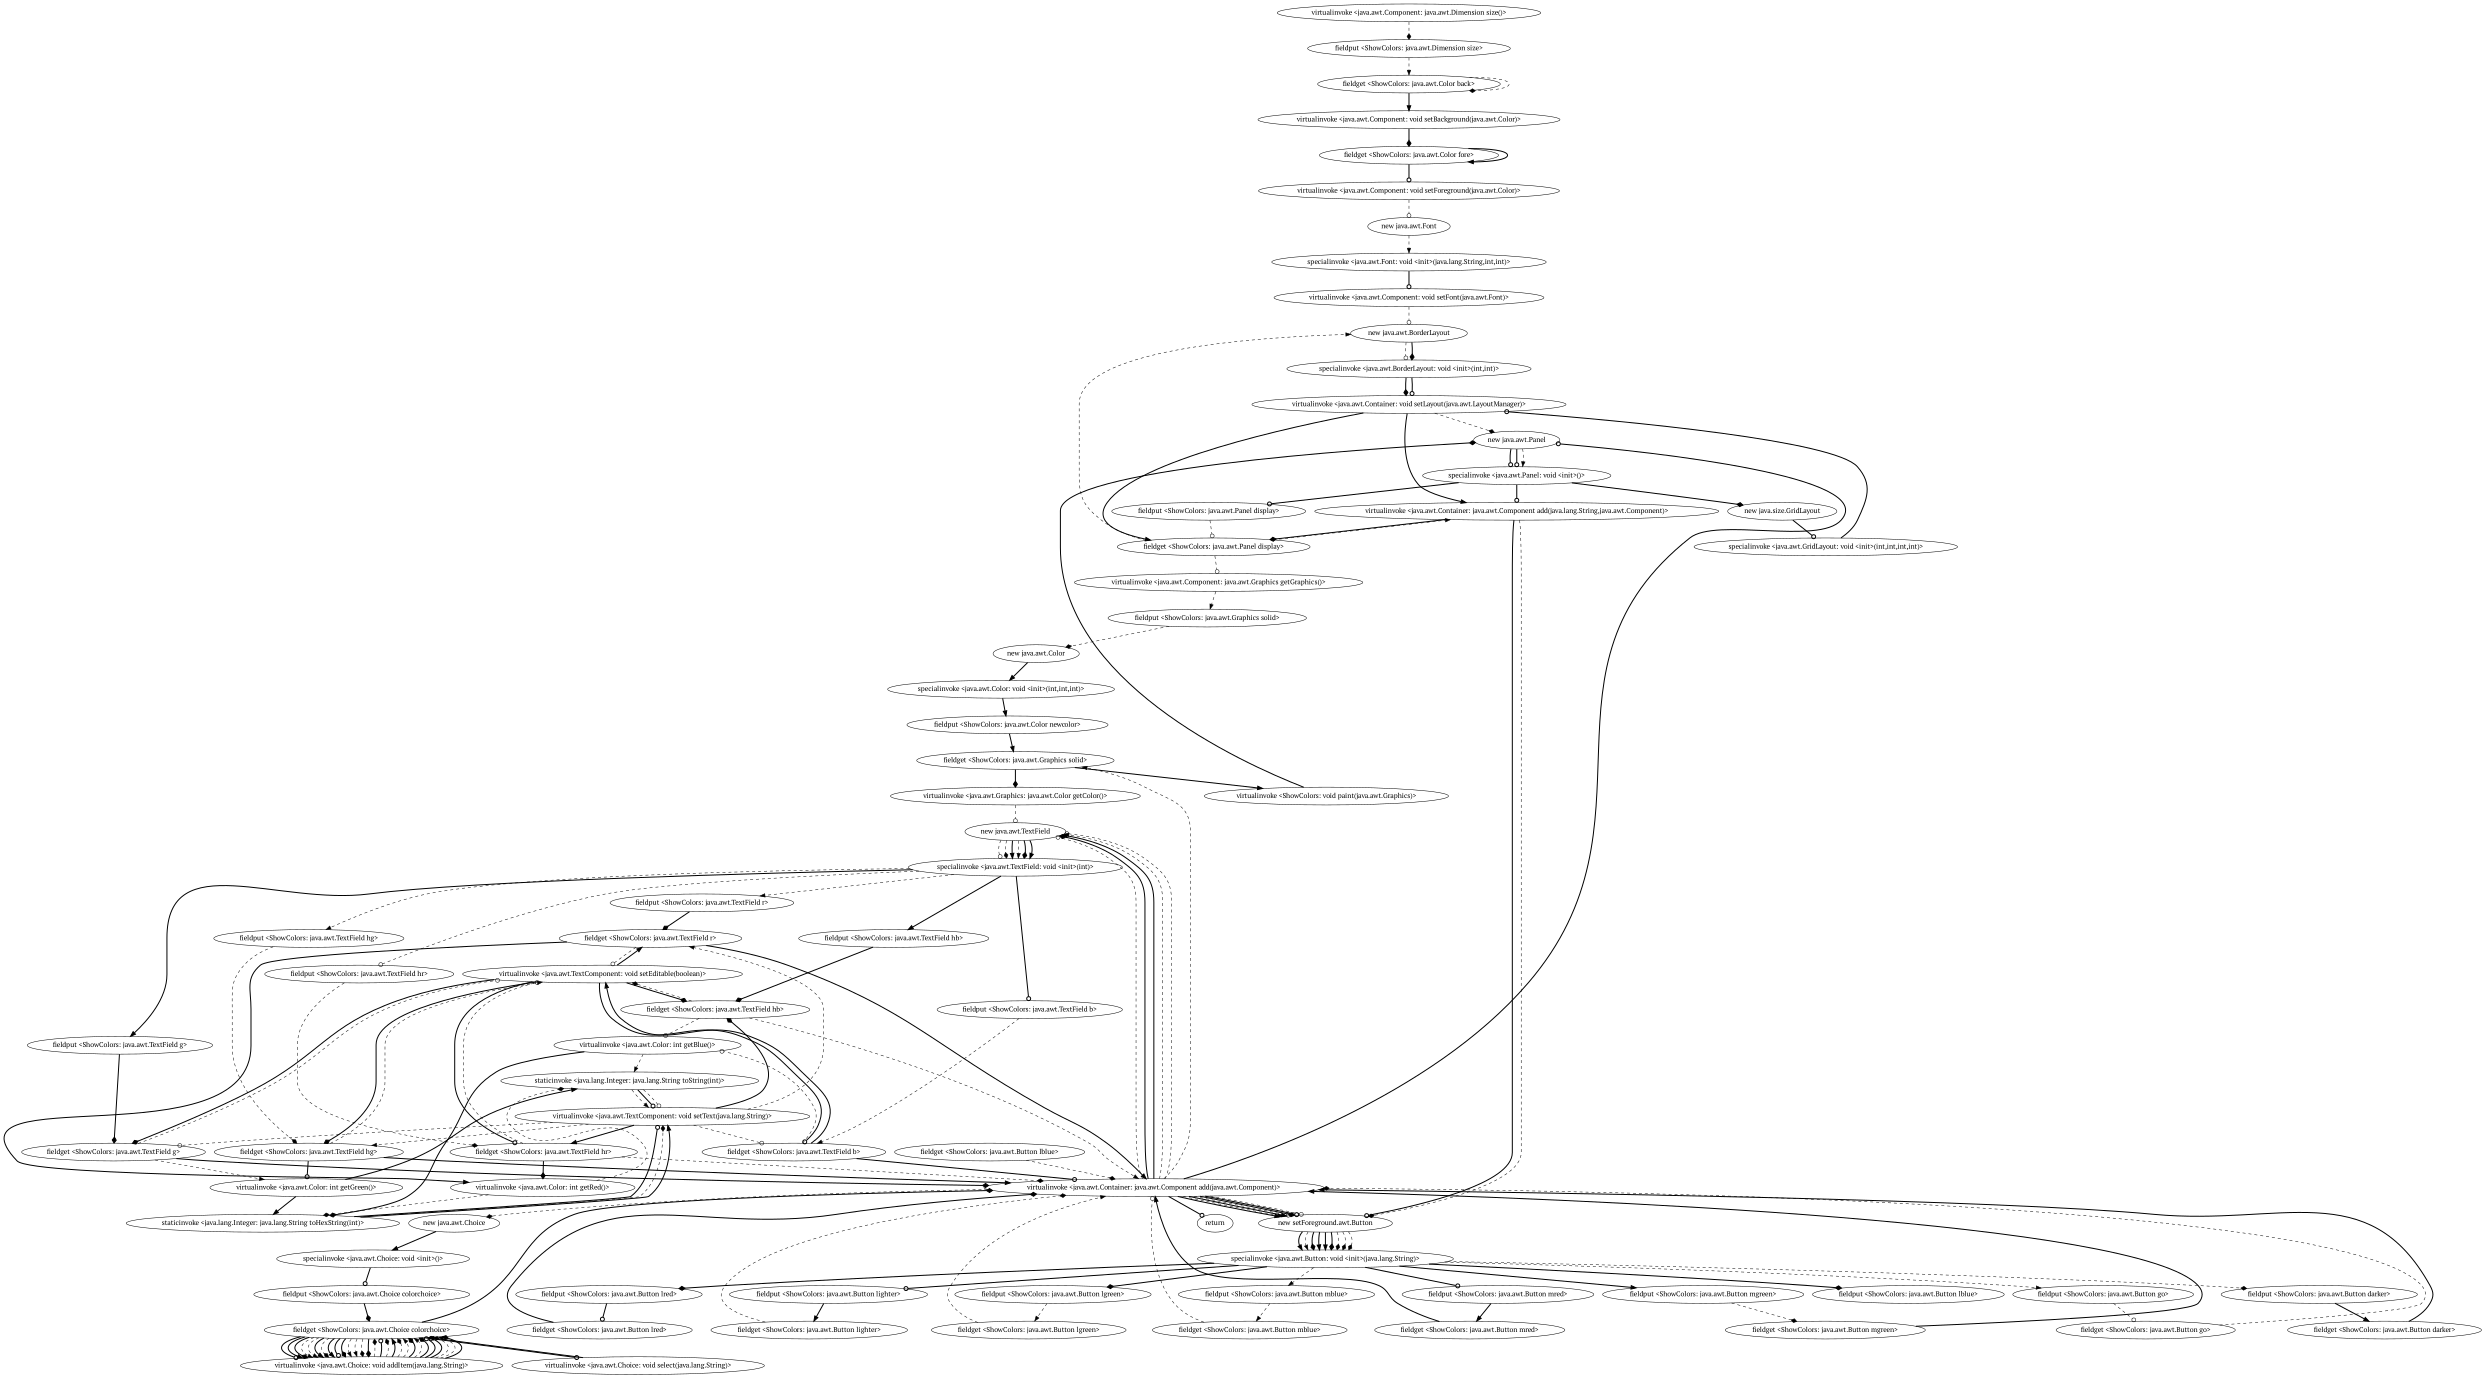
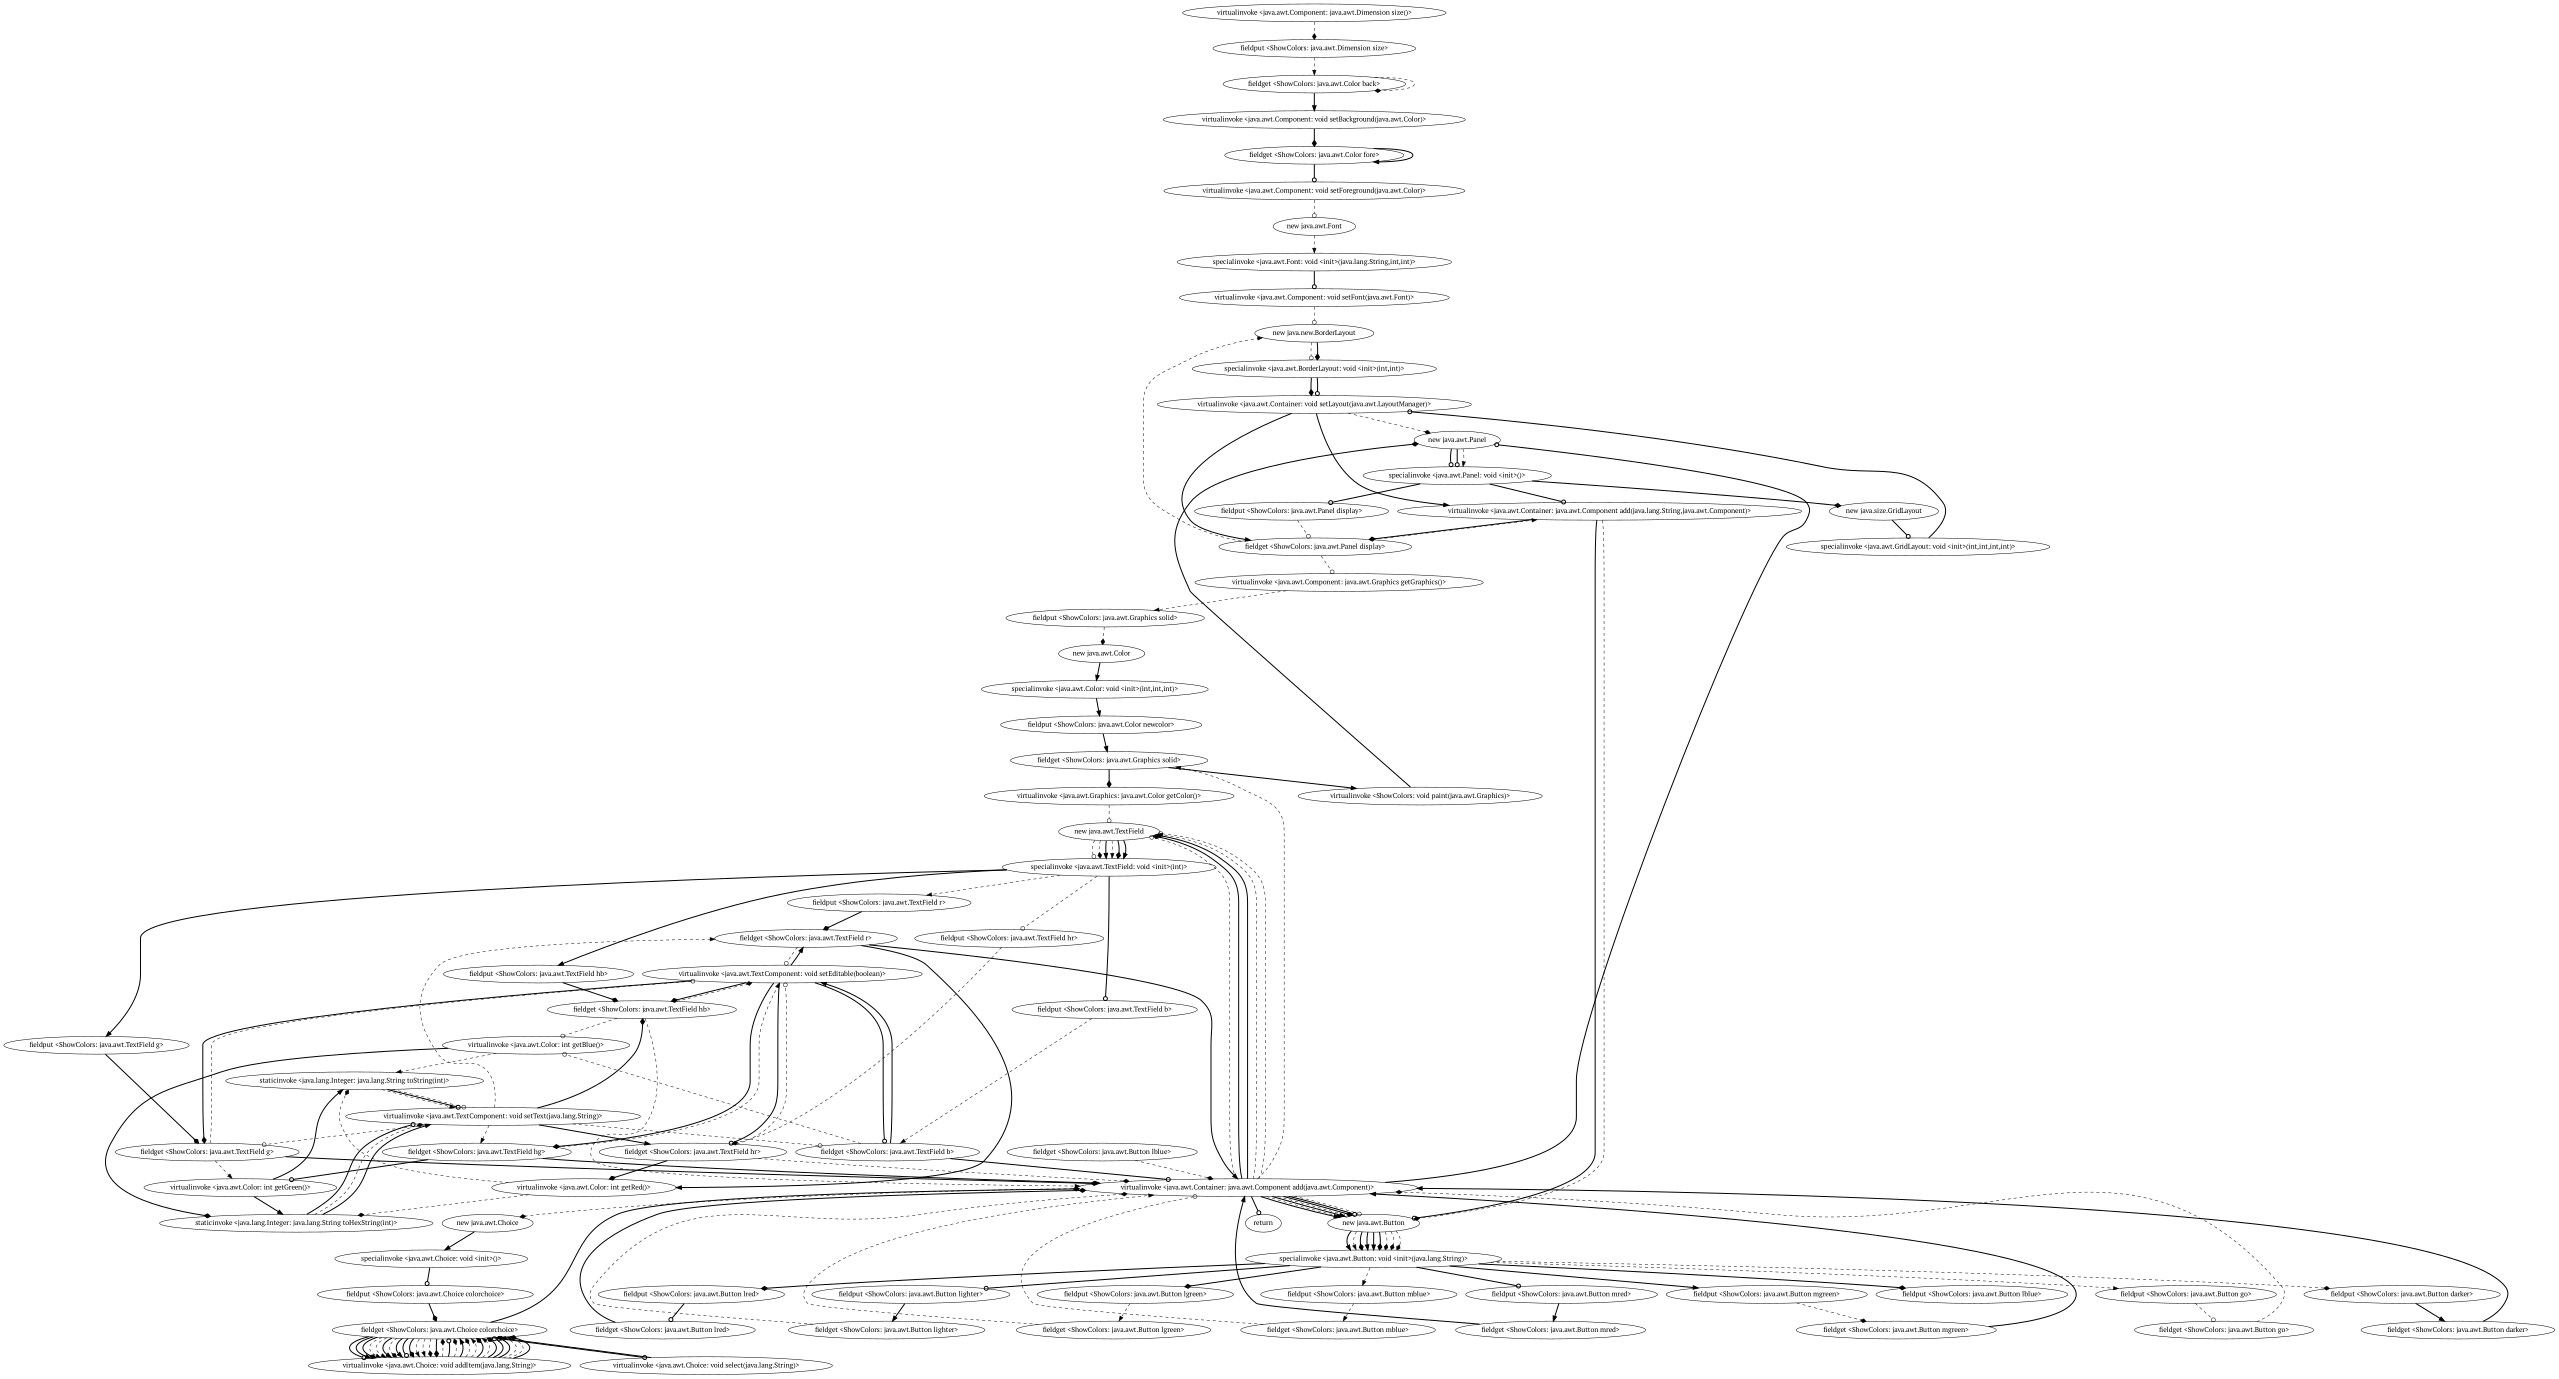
node "new java.awt.BorderLayout": label "new java.awt.BorderLayout" -> "new java.new.BorderLayout"
node "fieldput <ShowColors: java.awt.TextField hg>": removed
node "new setForeground.awt.Button": label "new setForeground.awt.Button" -> "new java.awt.Button"
